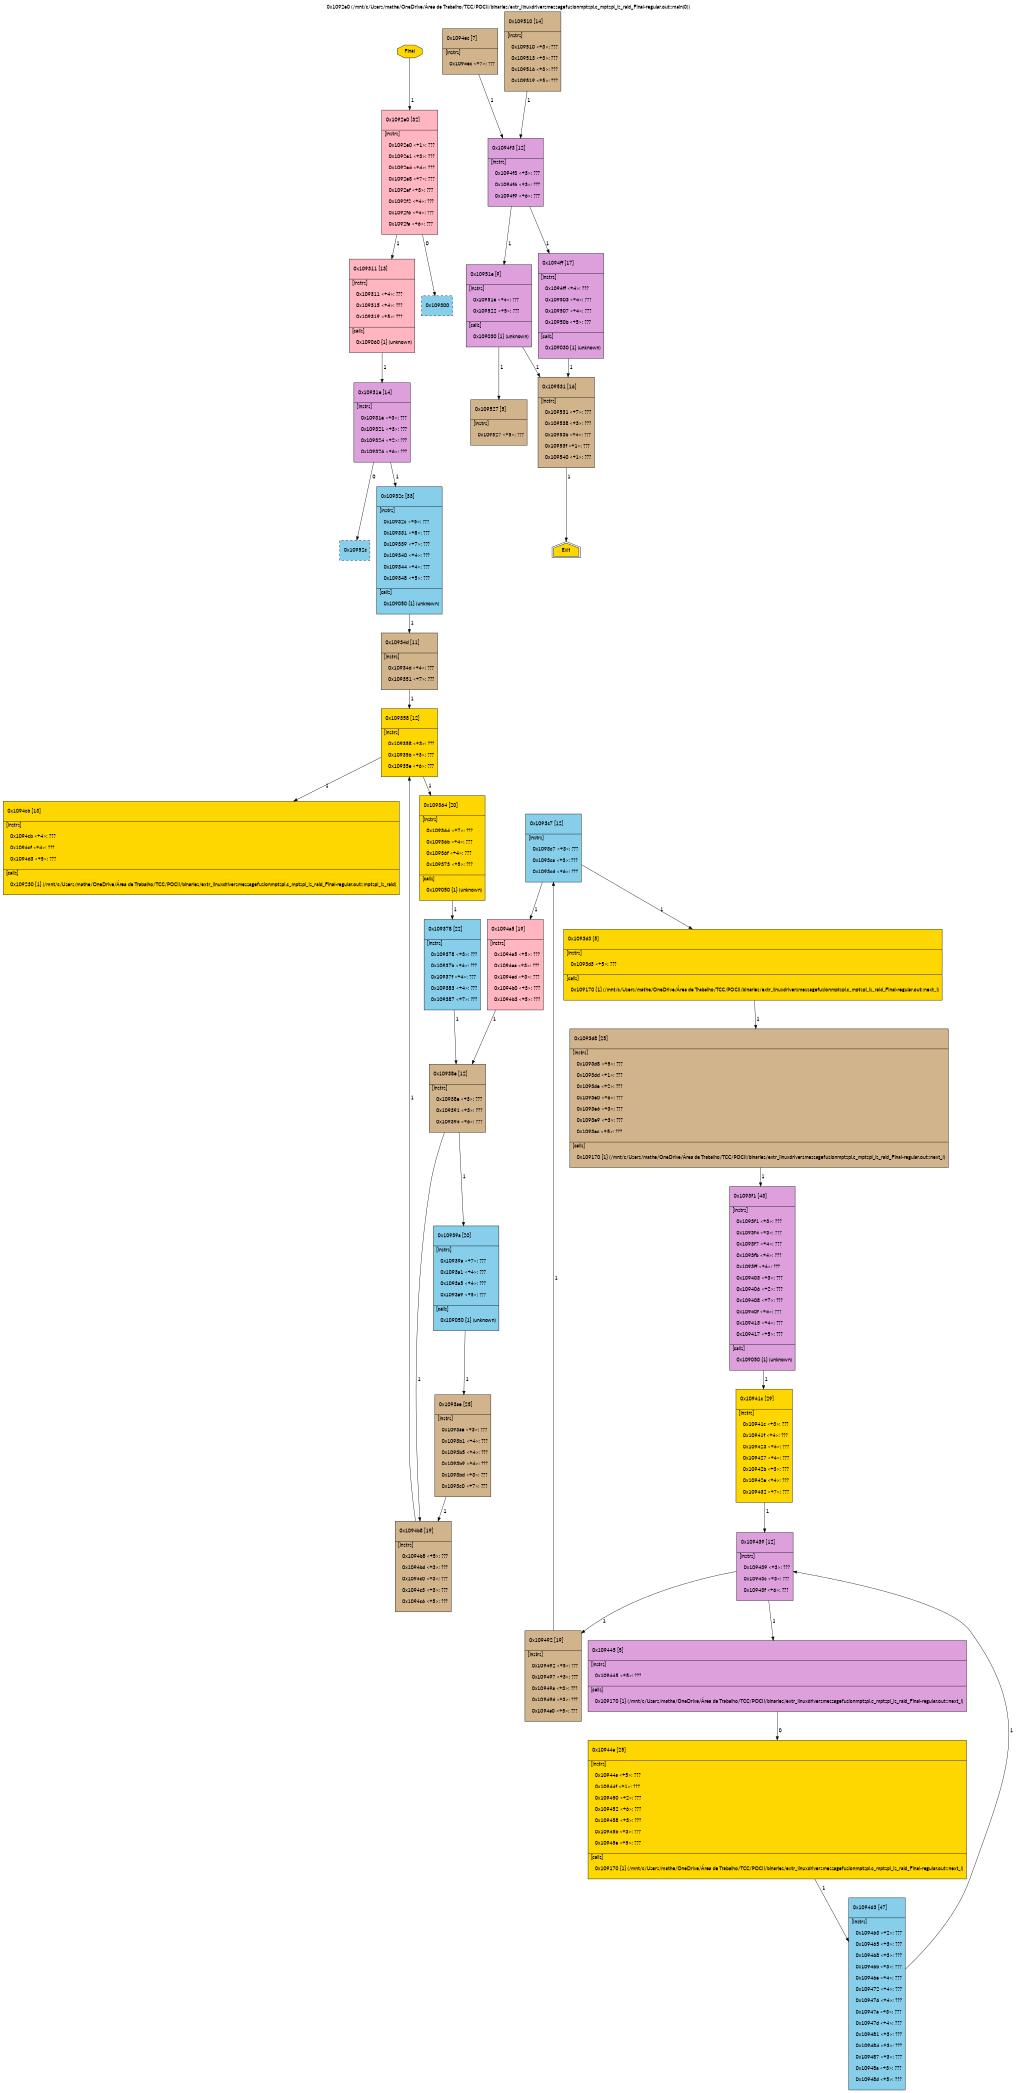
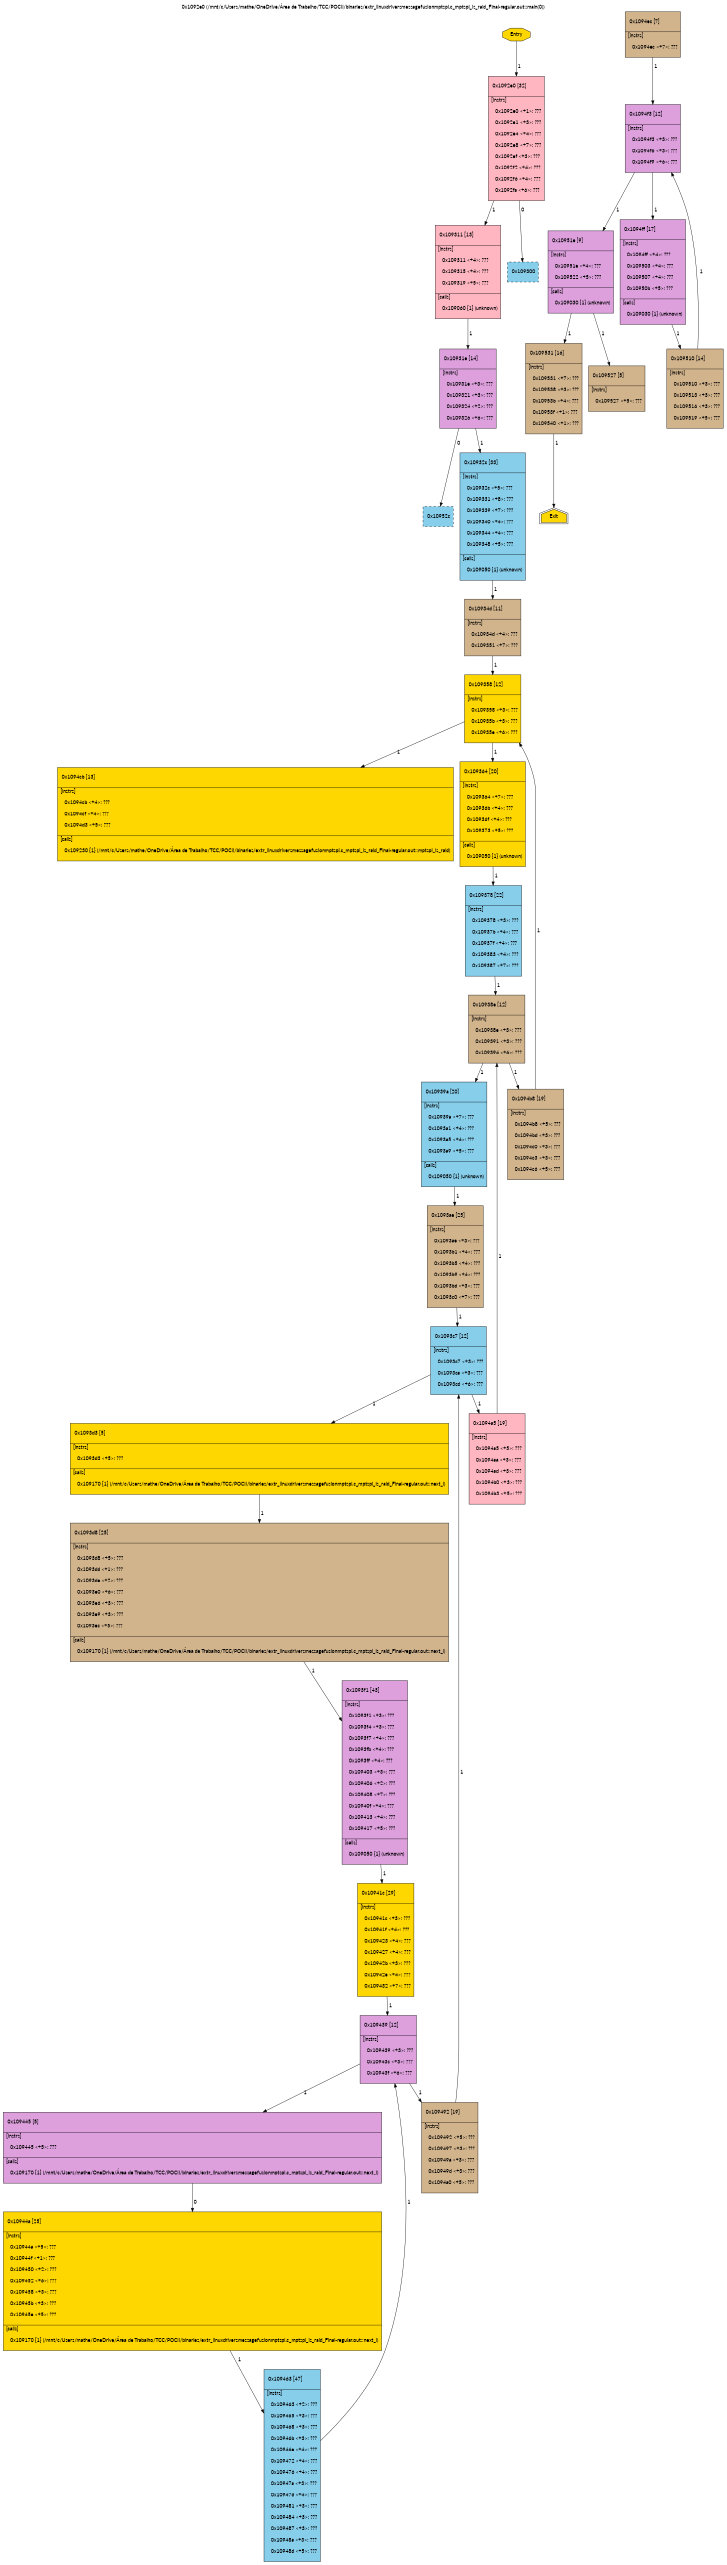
node "Final": label "Final" -> "Entry"
edge "0x1094ff [17]" -> "0x109531 [16]": now "0x1094ff [17]" -> "0x109510 [14]"
edge "0x1093ae [25]" -> "0x1094b8 [19]": now "0x1093ae [25]" -> "0x1093c7 [12]"
